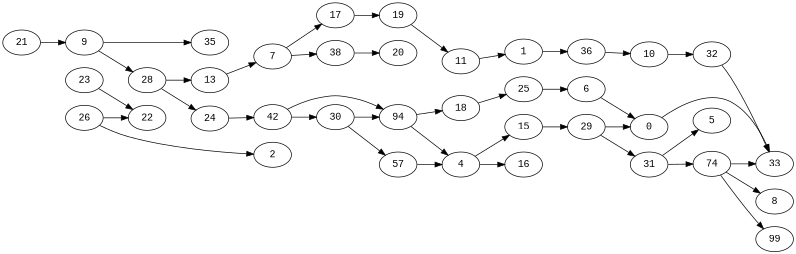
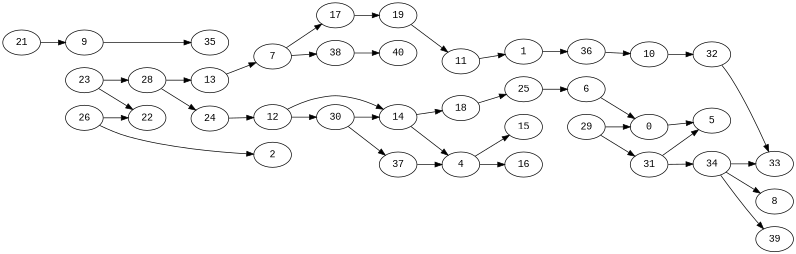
node "20": label "20" -> "40"
edge "9" -> "28": now "23" -> "28"
edge "0" -> "33": now "0" -> "5"
node "42": label "42" -> "12"
node "94": label "94" -> "14"
edge "15" -> "29": removed
node "74": label "74" -> "34"
node "57": label "57" -> "37"
node "99": label "99" -> "39"
